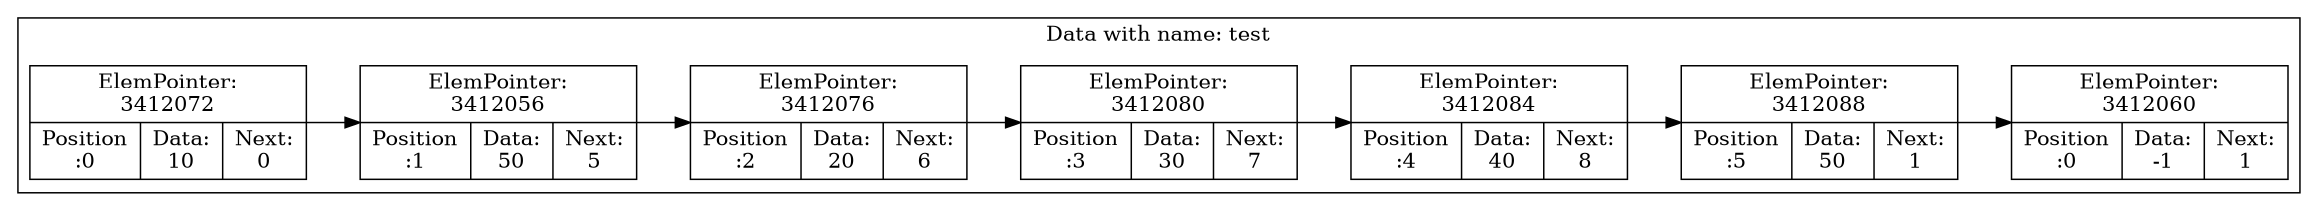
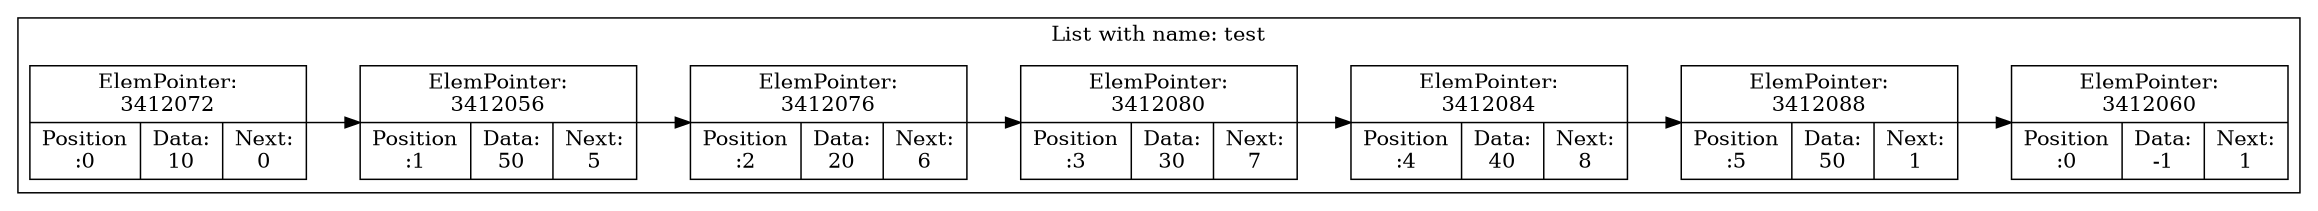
cluster "Data with name: test": label "Data with name: test" -> "List with name: test"
